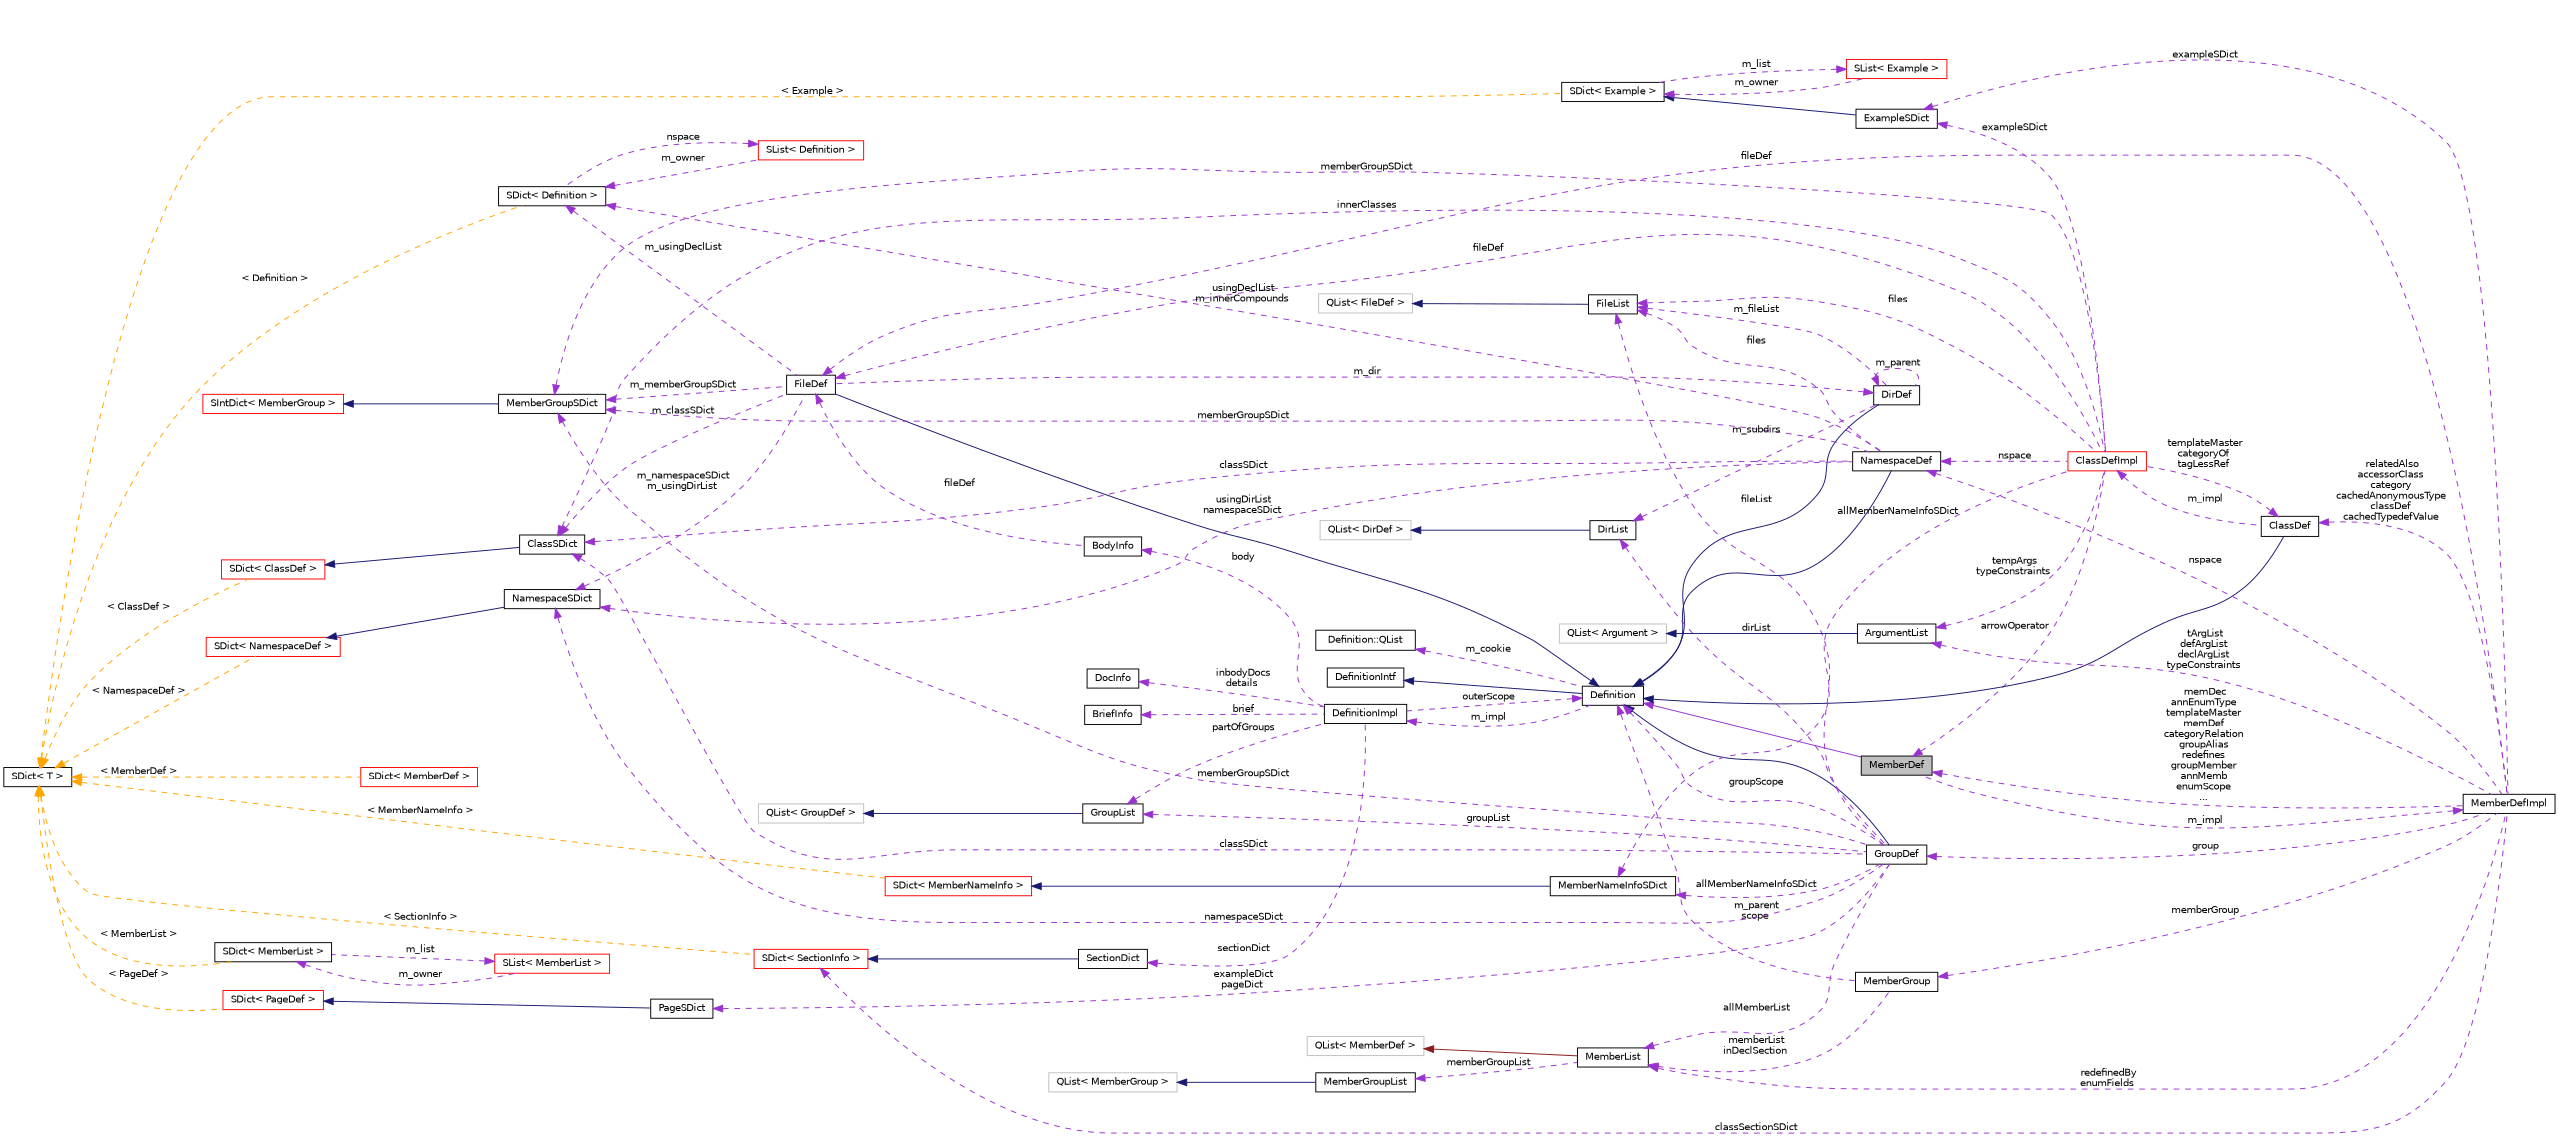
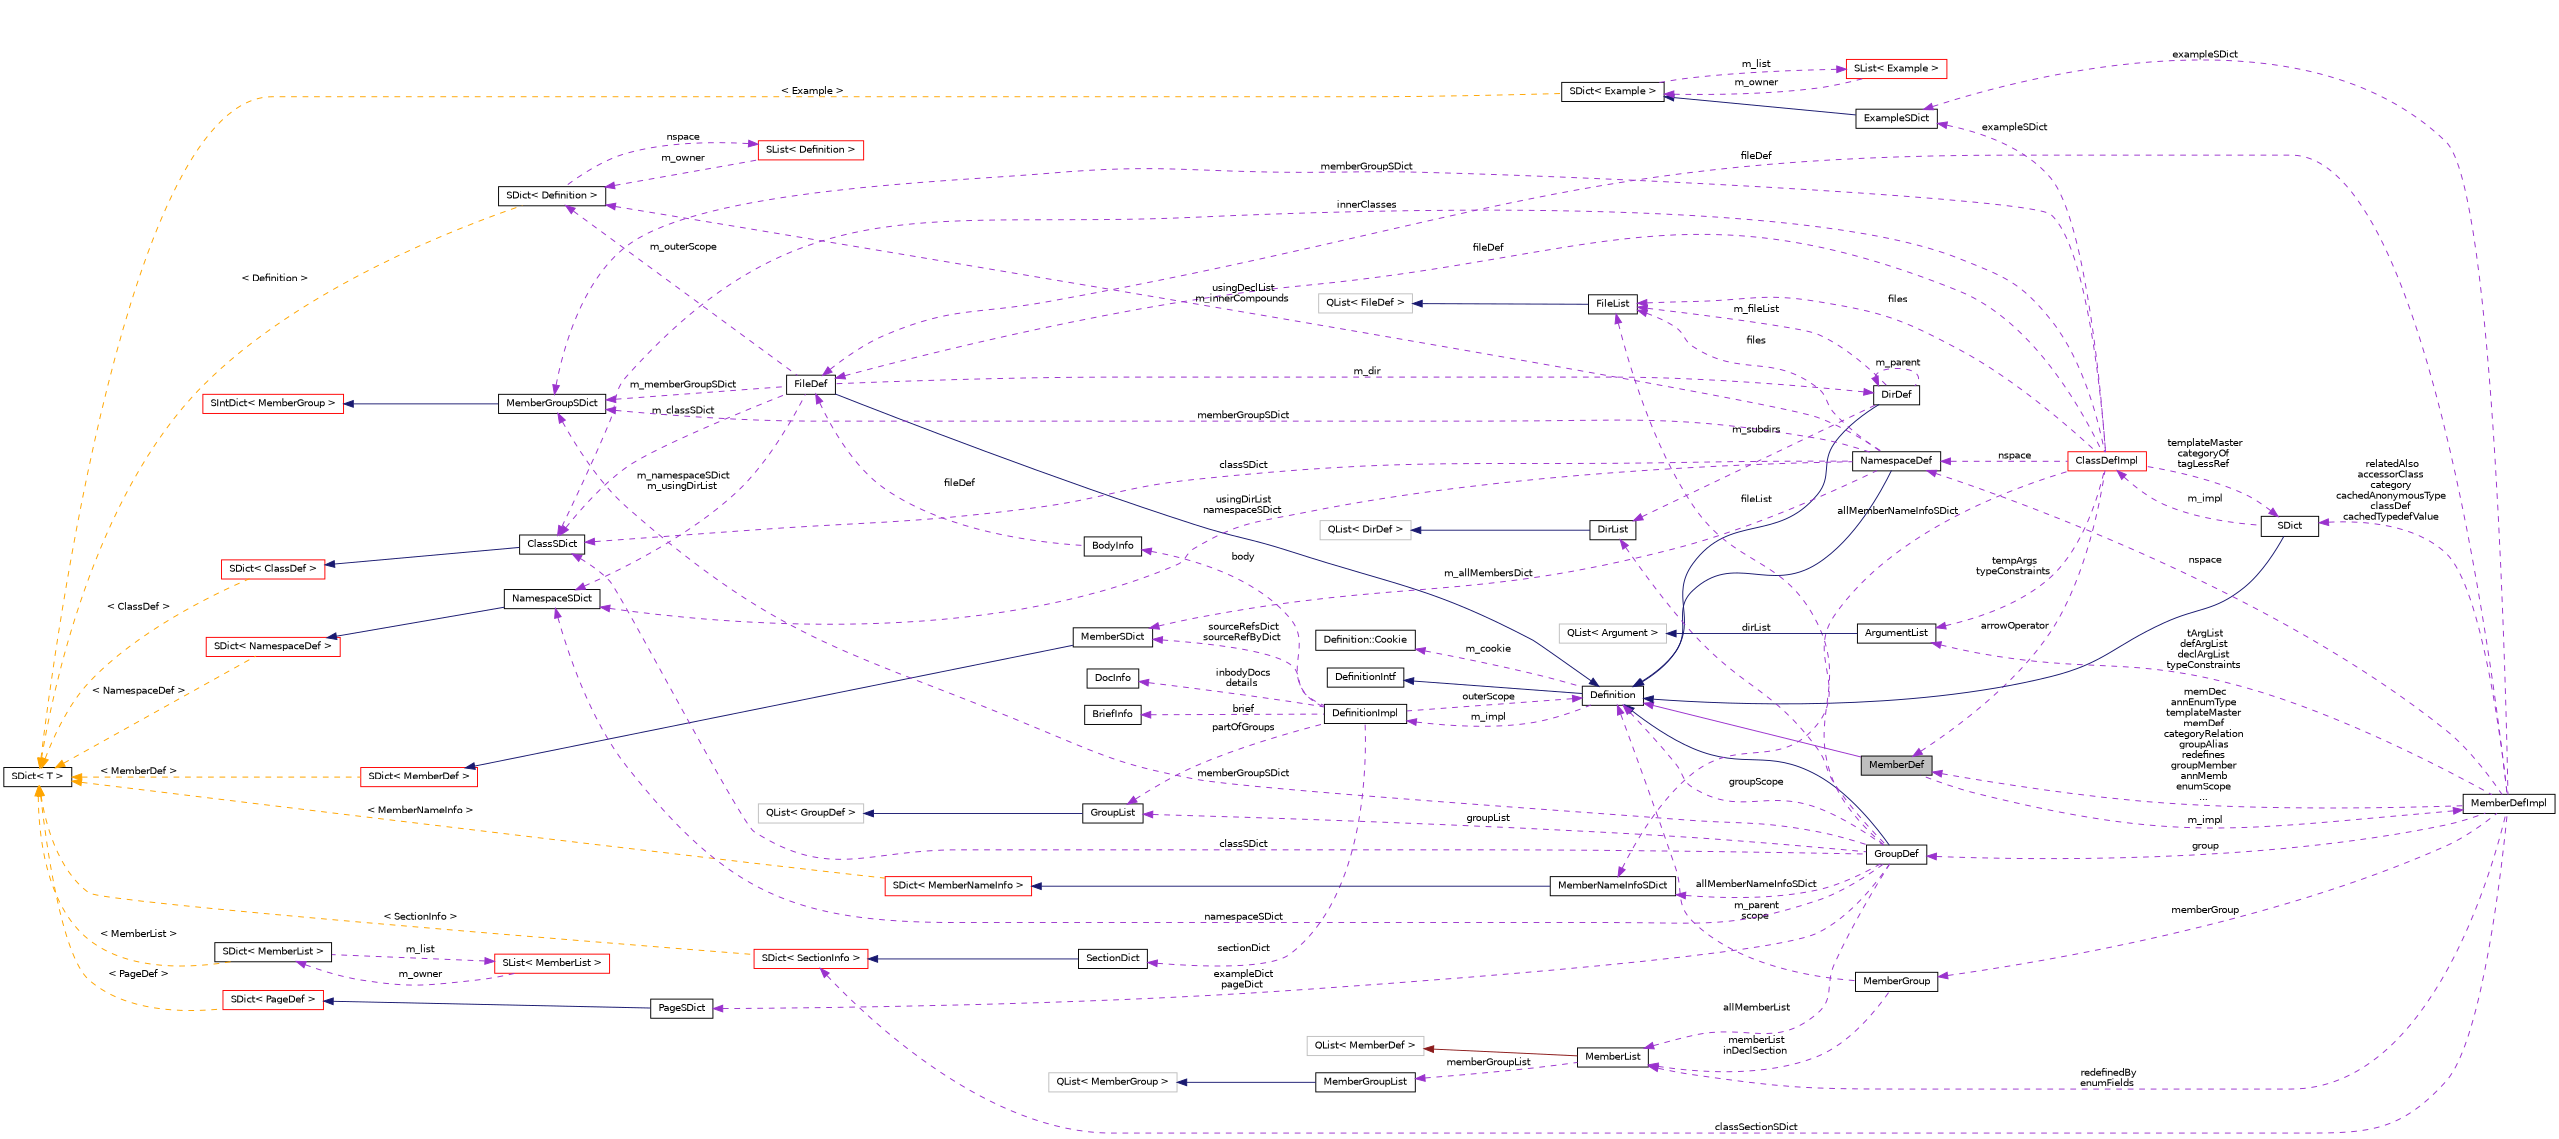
edge "FileDef" -> "SDict< Definition >": label " m_usingDeclList" -> " m_outerScope"
node "ClassDef": label "ClassDef" -> "SDict"
node "MemberSDict": added
node "Definition::QList": label "Definition::QList" -> "Definition::Cookie"
